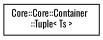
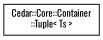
node "Core::Core::Container ::Tuple< Ts >": label "Core::Core::Container ::Tuple< Ts >" -> "Cedar::Core::Container ::Tuple< Ts >"
